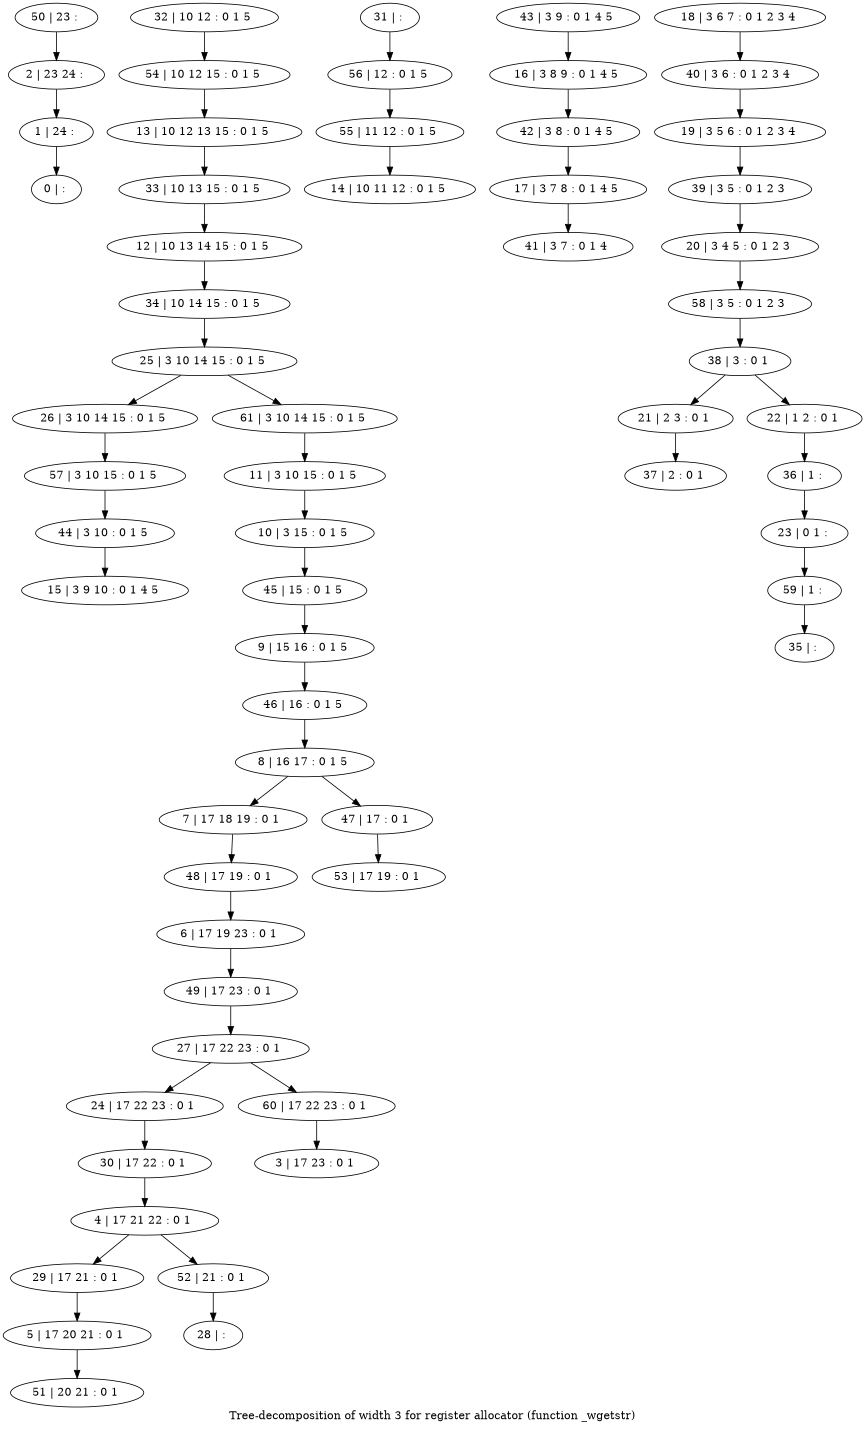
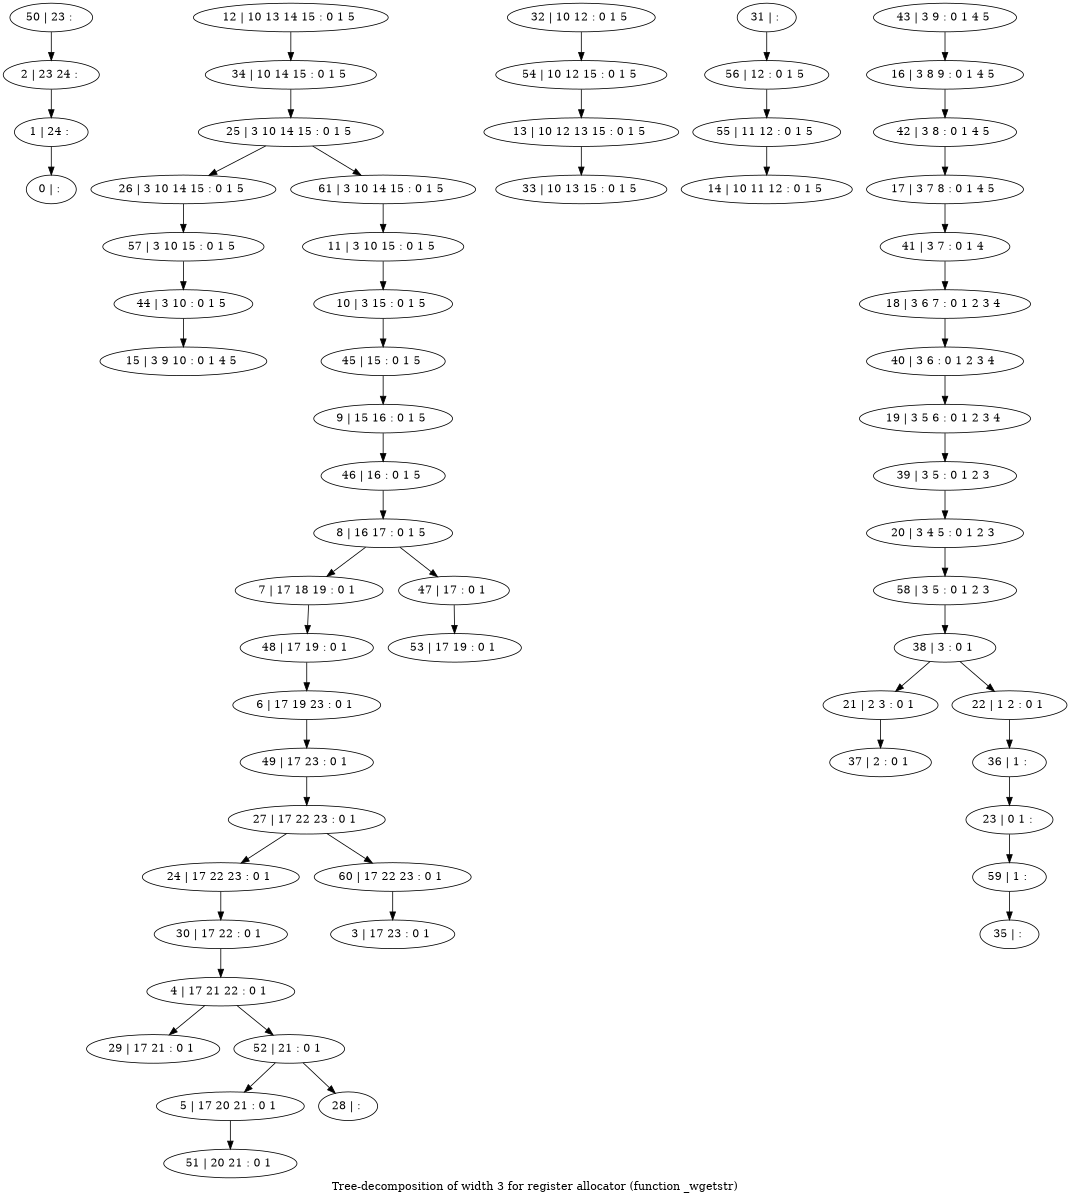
edge "33 | 10 13 15 : 0 1 5" -> "12 | 10 13 14 15 : 0 1 5": removed
edge "41 | 3 7 : 0 1 4" -> "18 | 3 6 7 : 0 1 2 3 4": added
edge "29 | 17 21 : 0 1" -> "5 | 17 20 21 : 0 1": now "52 | 21 : 0 1" -> "5 | 17 20 21 : 0 1"
